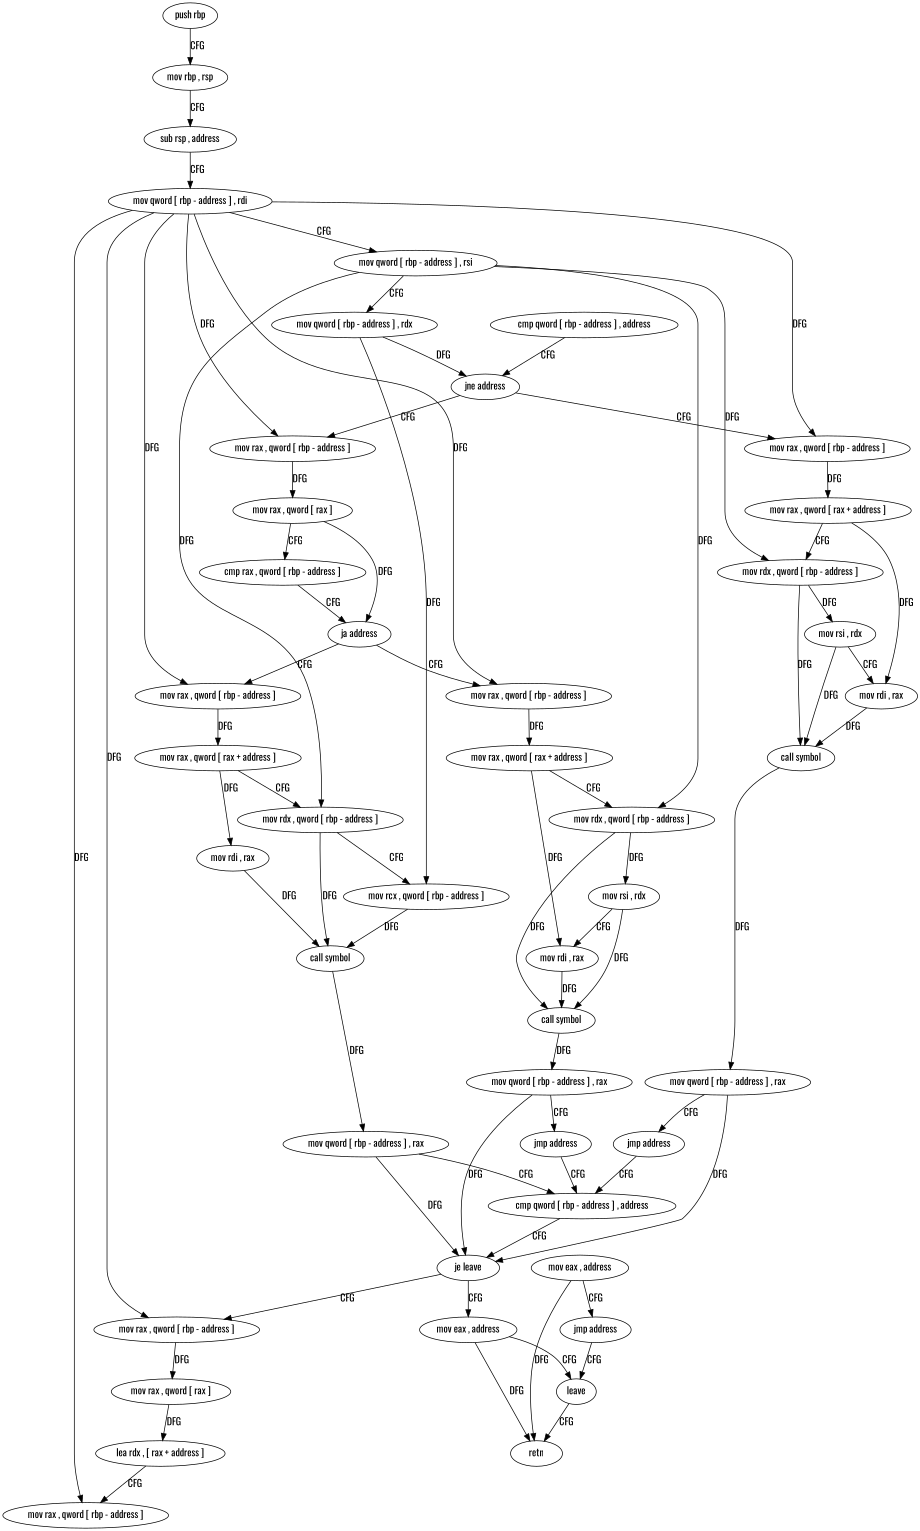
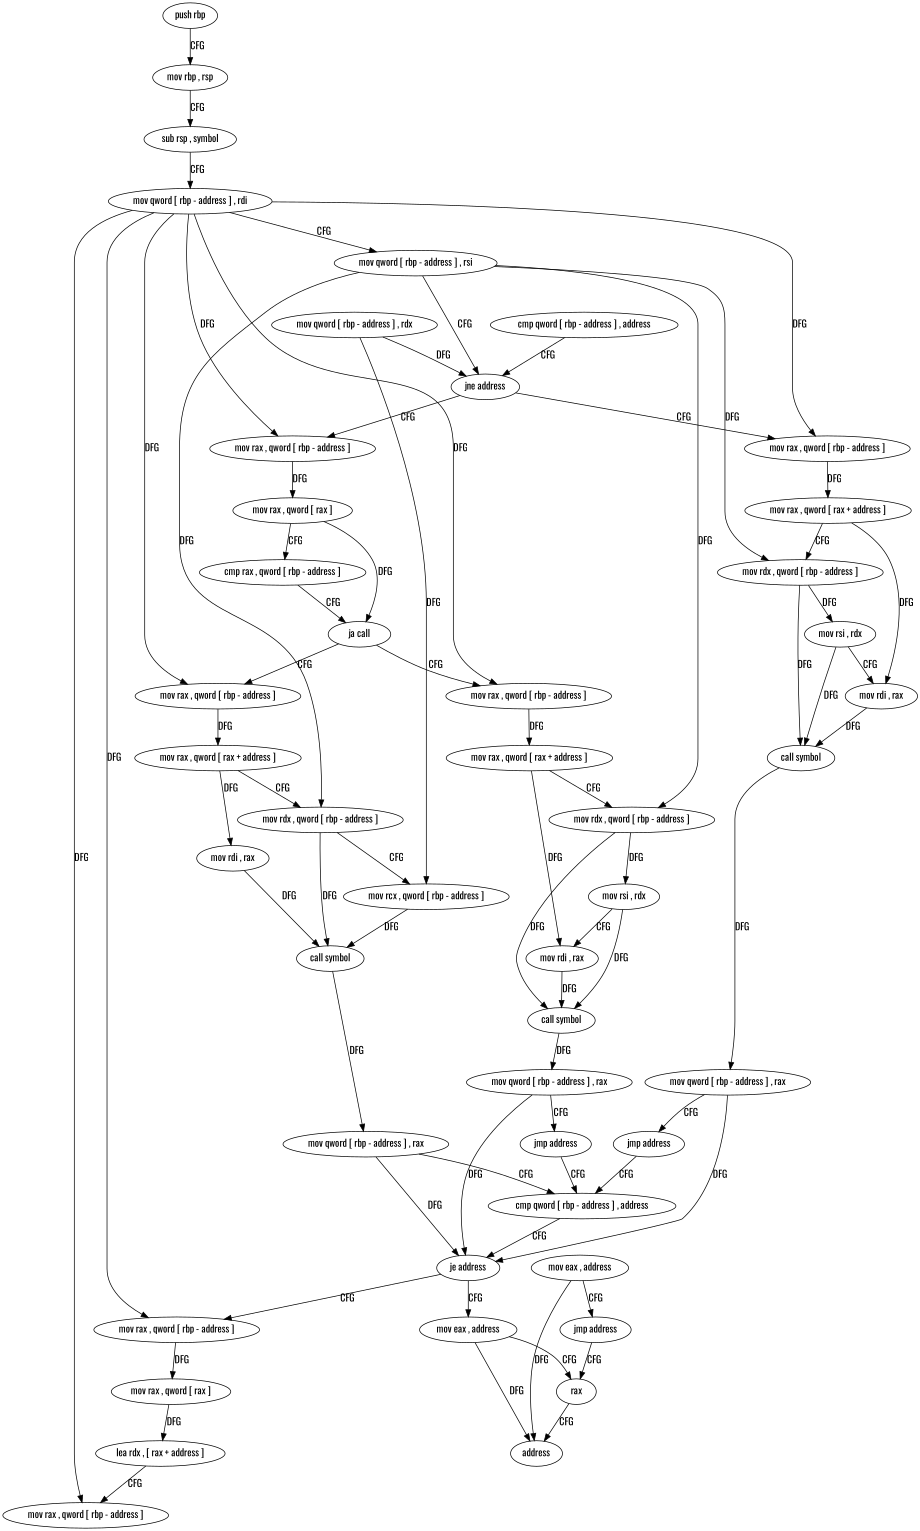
node "sub rsp , address": label "sub rsp , address" -> "sub rsp , symbol"
edge "mov qword [ rbp - address ] , rsi" -> "mov qword [ rbp - address ] , rdx": now "mov qword [ rbp - address ] , rsi" -> "jne address"
node "ja address": label "ja address" -> "ja call"
node "je leave": label "je leave" -> "je address"
node "leave": label "leave" -> "rax"
node "retn": label "retn" -> "address"
